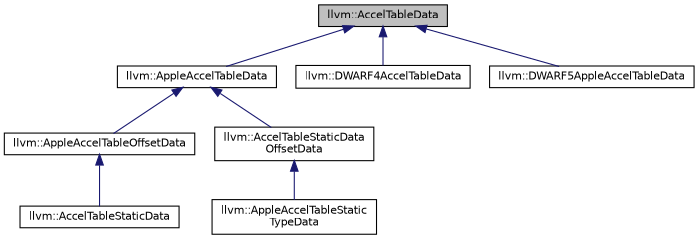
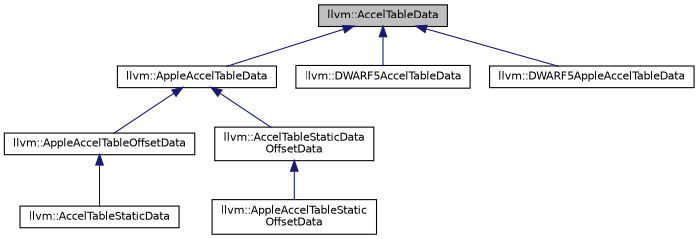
node "llvm::DWARF4AccelTableData": label "llvm::DWARF4AccelTableData" -> "llvm::DWARF5AccelTableData"
node "llvm::AppleAccelTableStatic TypeData": label "llvm::AppleAccelTableStatic TypeData" -> "llvm::AppleAccelTableStatic OffsetData"
